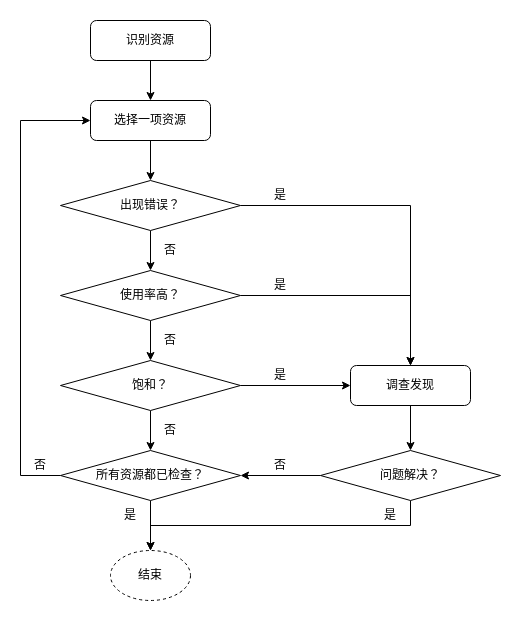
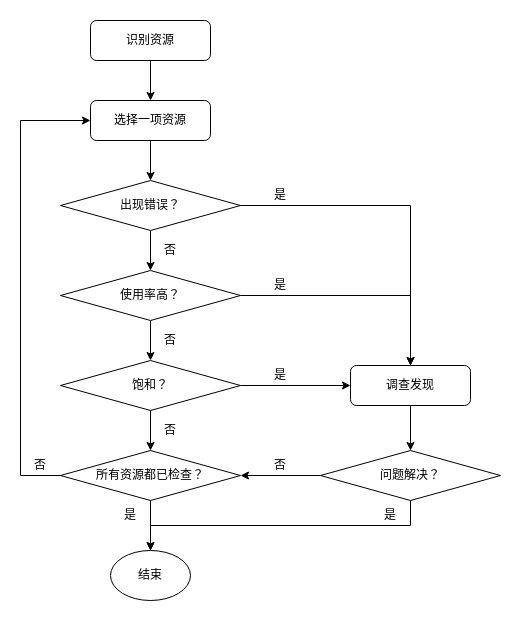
node "结束": style dashed -> solid
